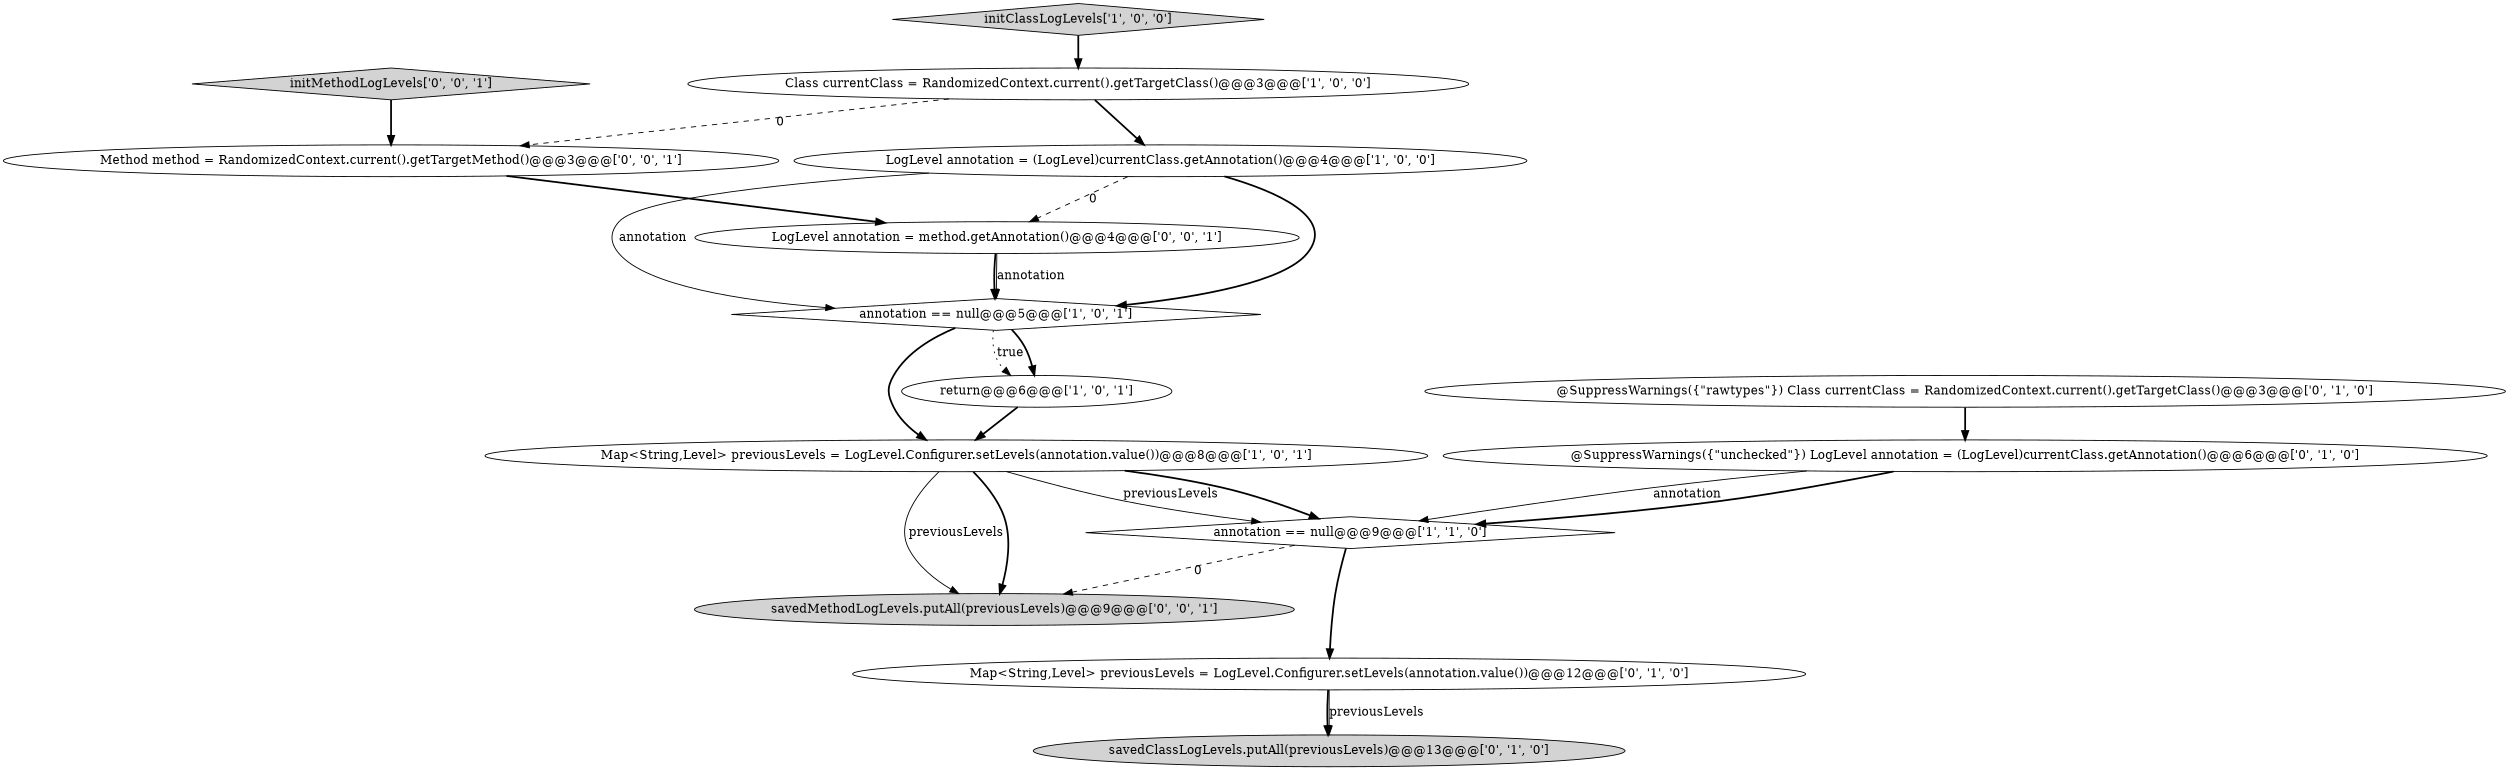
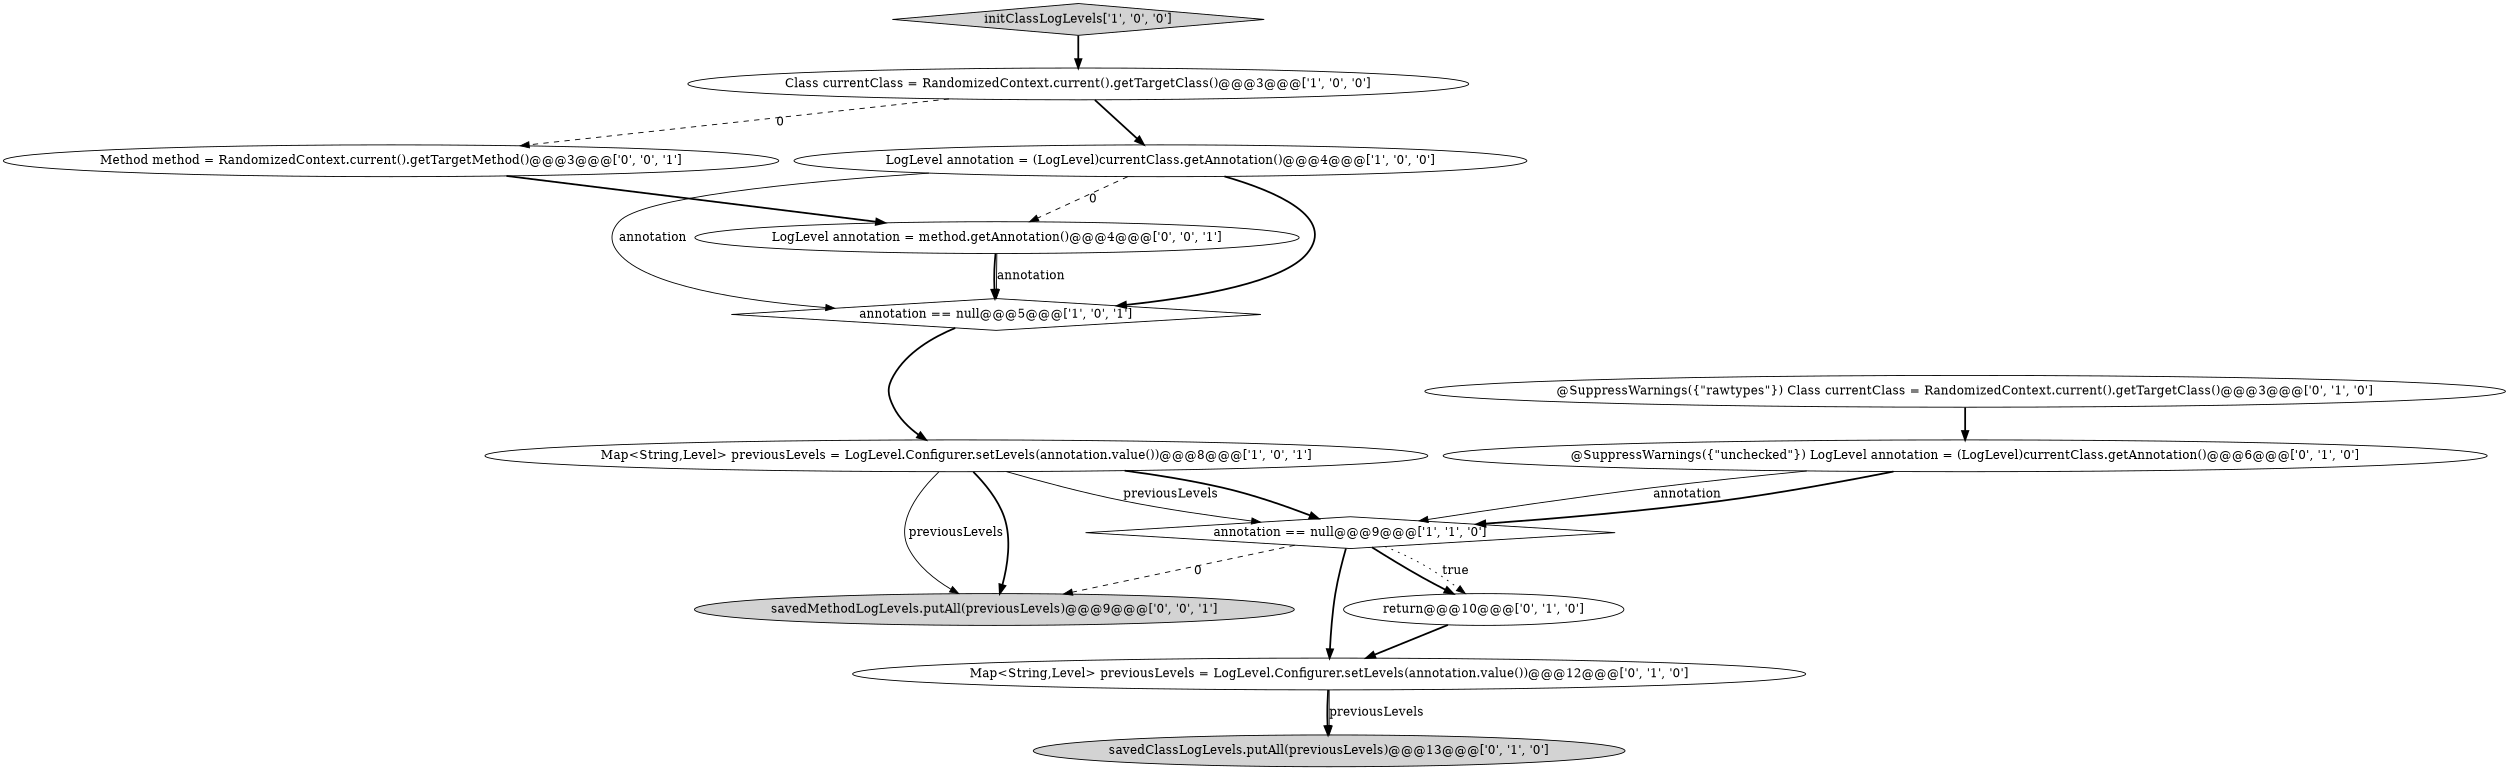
node "initMethodLogLevels['0', '0', '1']": removed
node "return@@@6@@@['1', '0', '1']": removed
node "return@@@10@@@['0', '1', '0']": added
